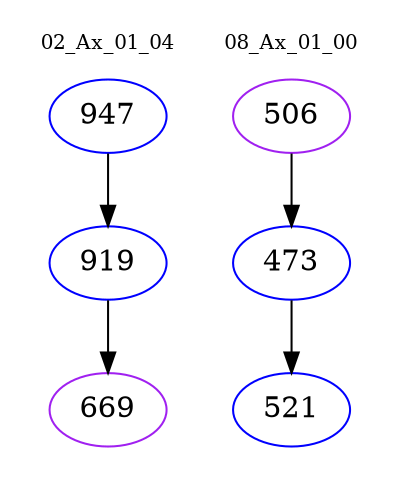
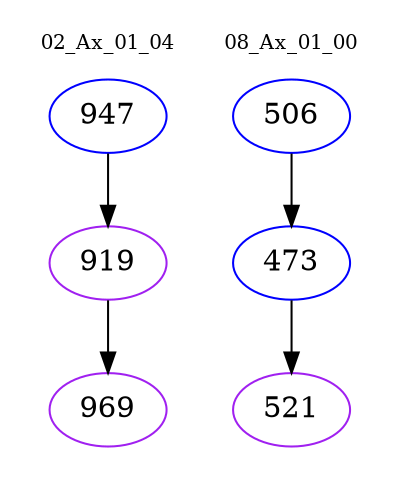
node "506": color purple -> blue
node "919": color blue -> purple
node "669": label "669" -> "969"
node "521": color blue -> purple
